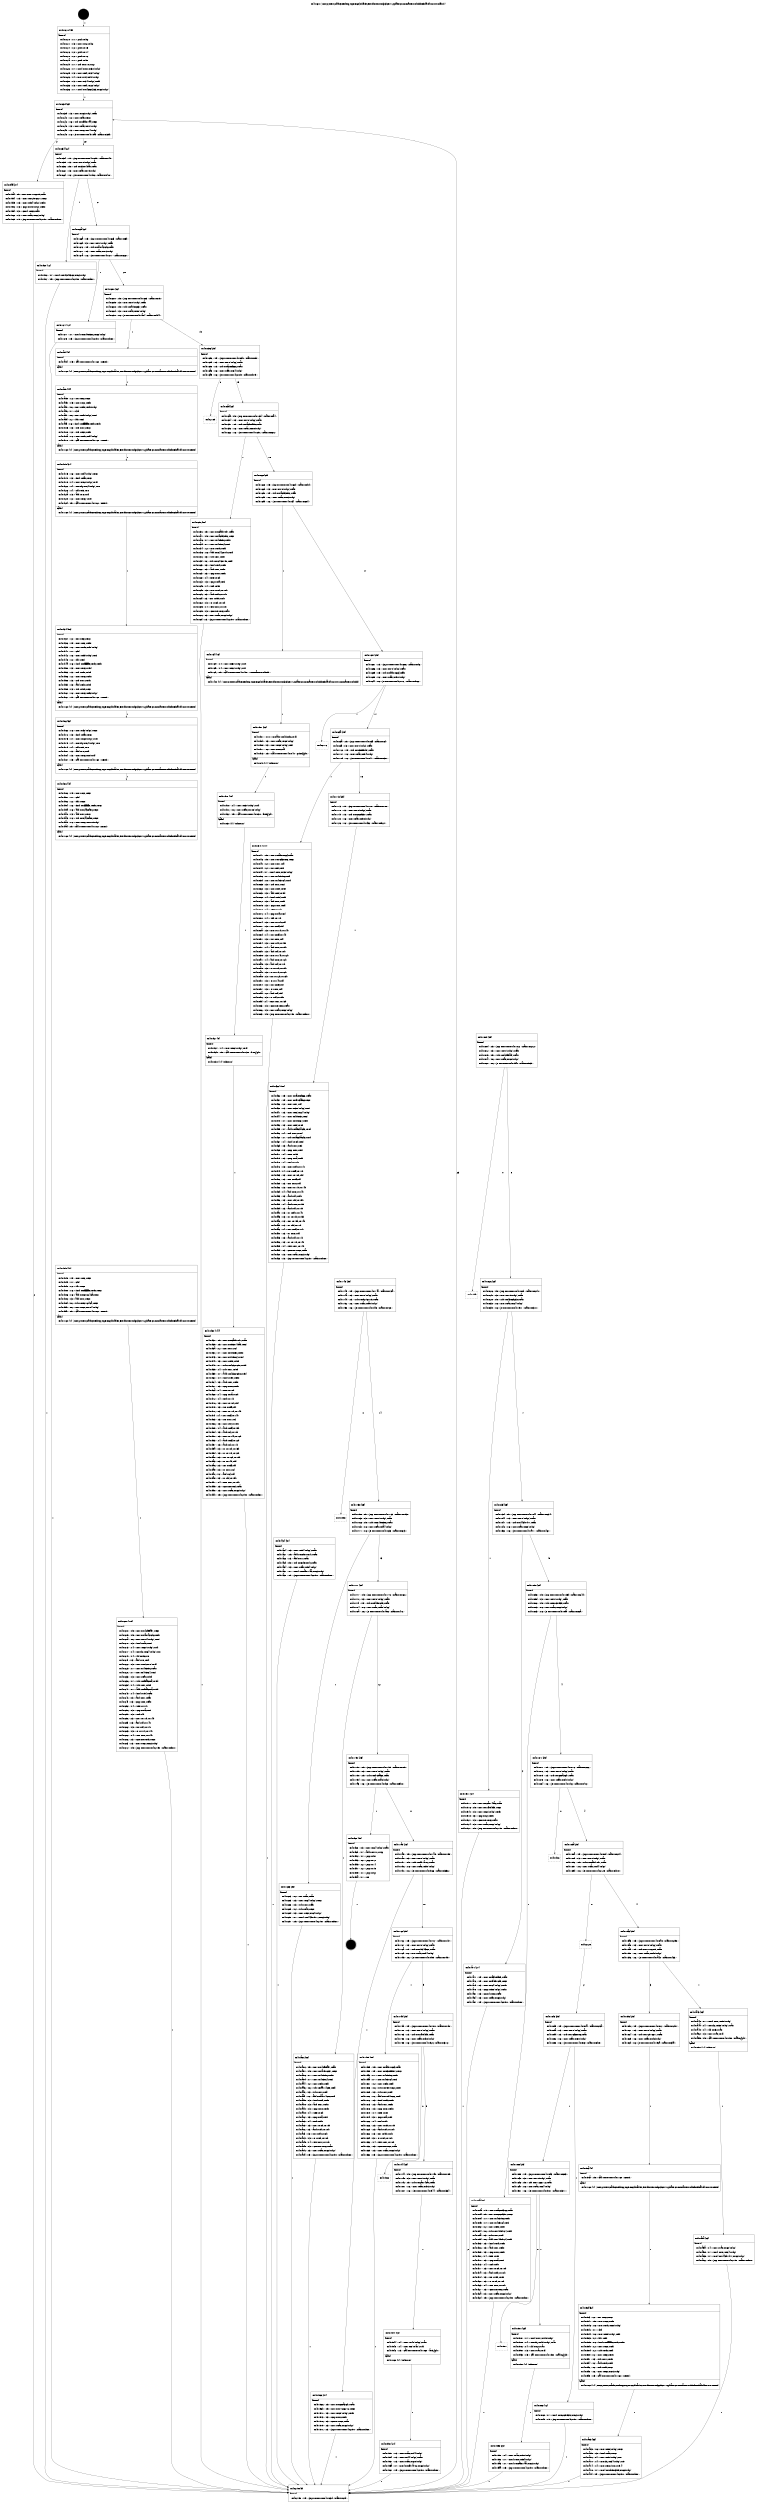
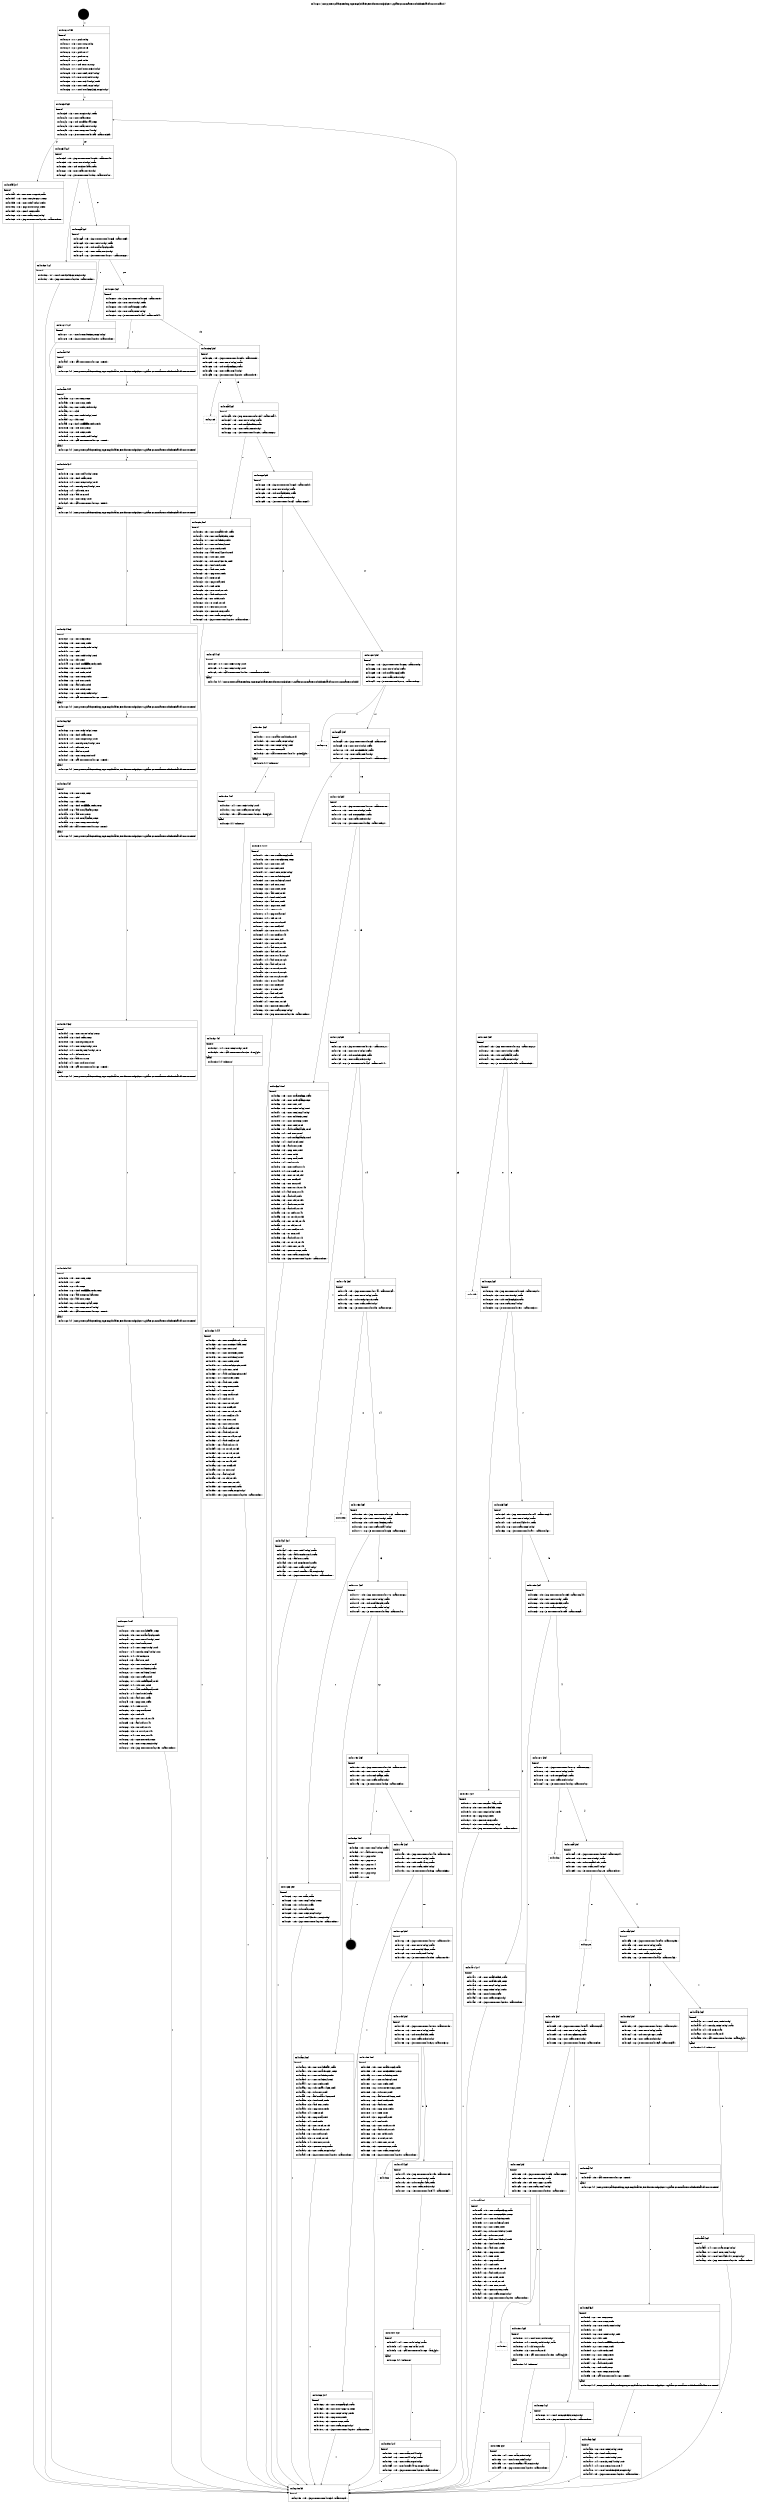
node "0x401bb4 [36]": added
node "0x40172c [25]": added
